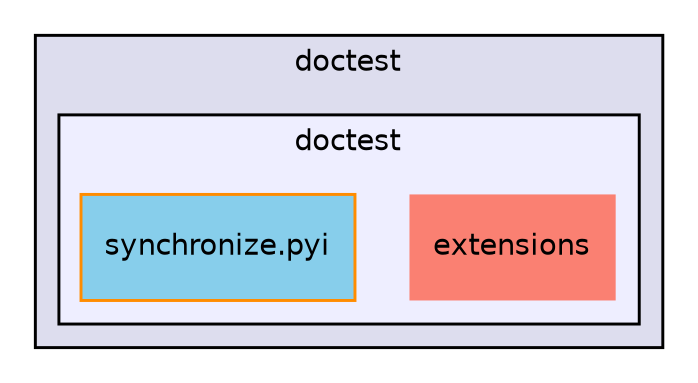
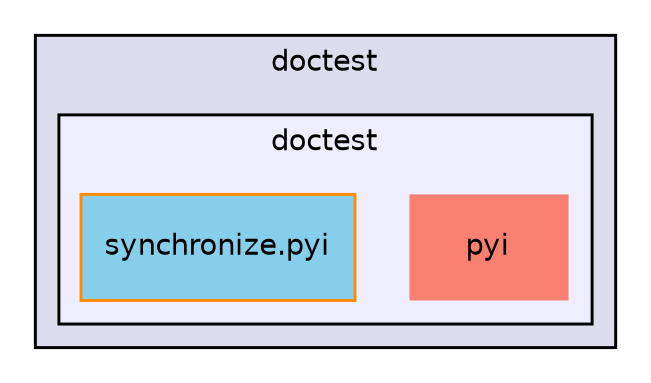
node "extensions": label "extensions" -> "pyi"
